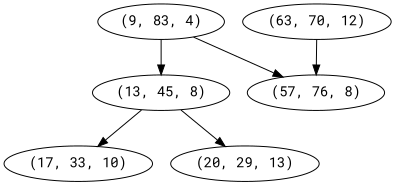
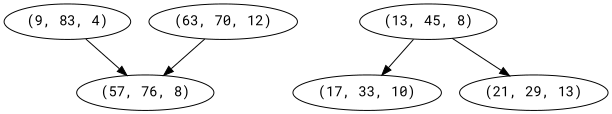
edge "(9, 83, 4)" -> "(13, 45, 8)": removed
node "(20, 29, 13)": label "(20, 29, 13)" -> "(21, 29, 13)"
